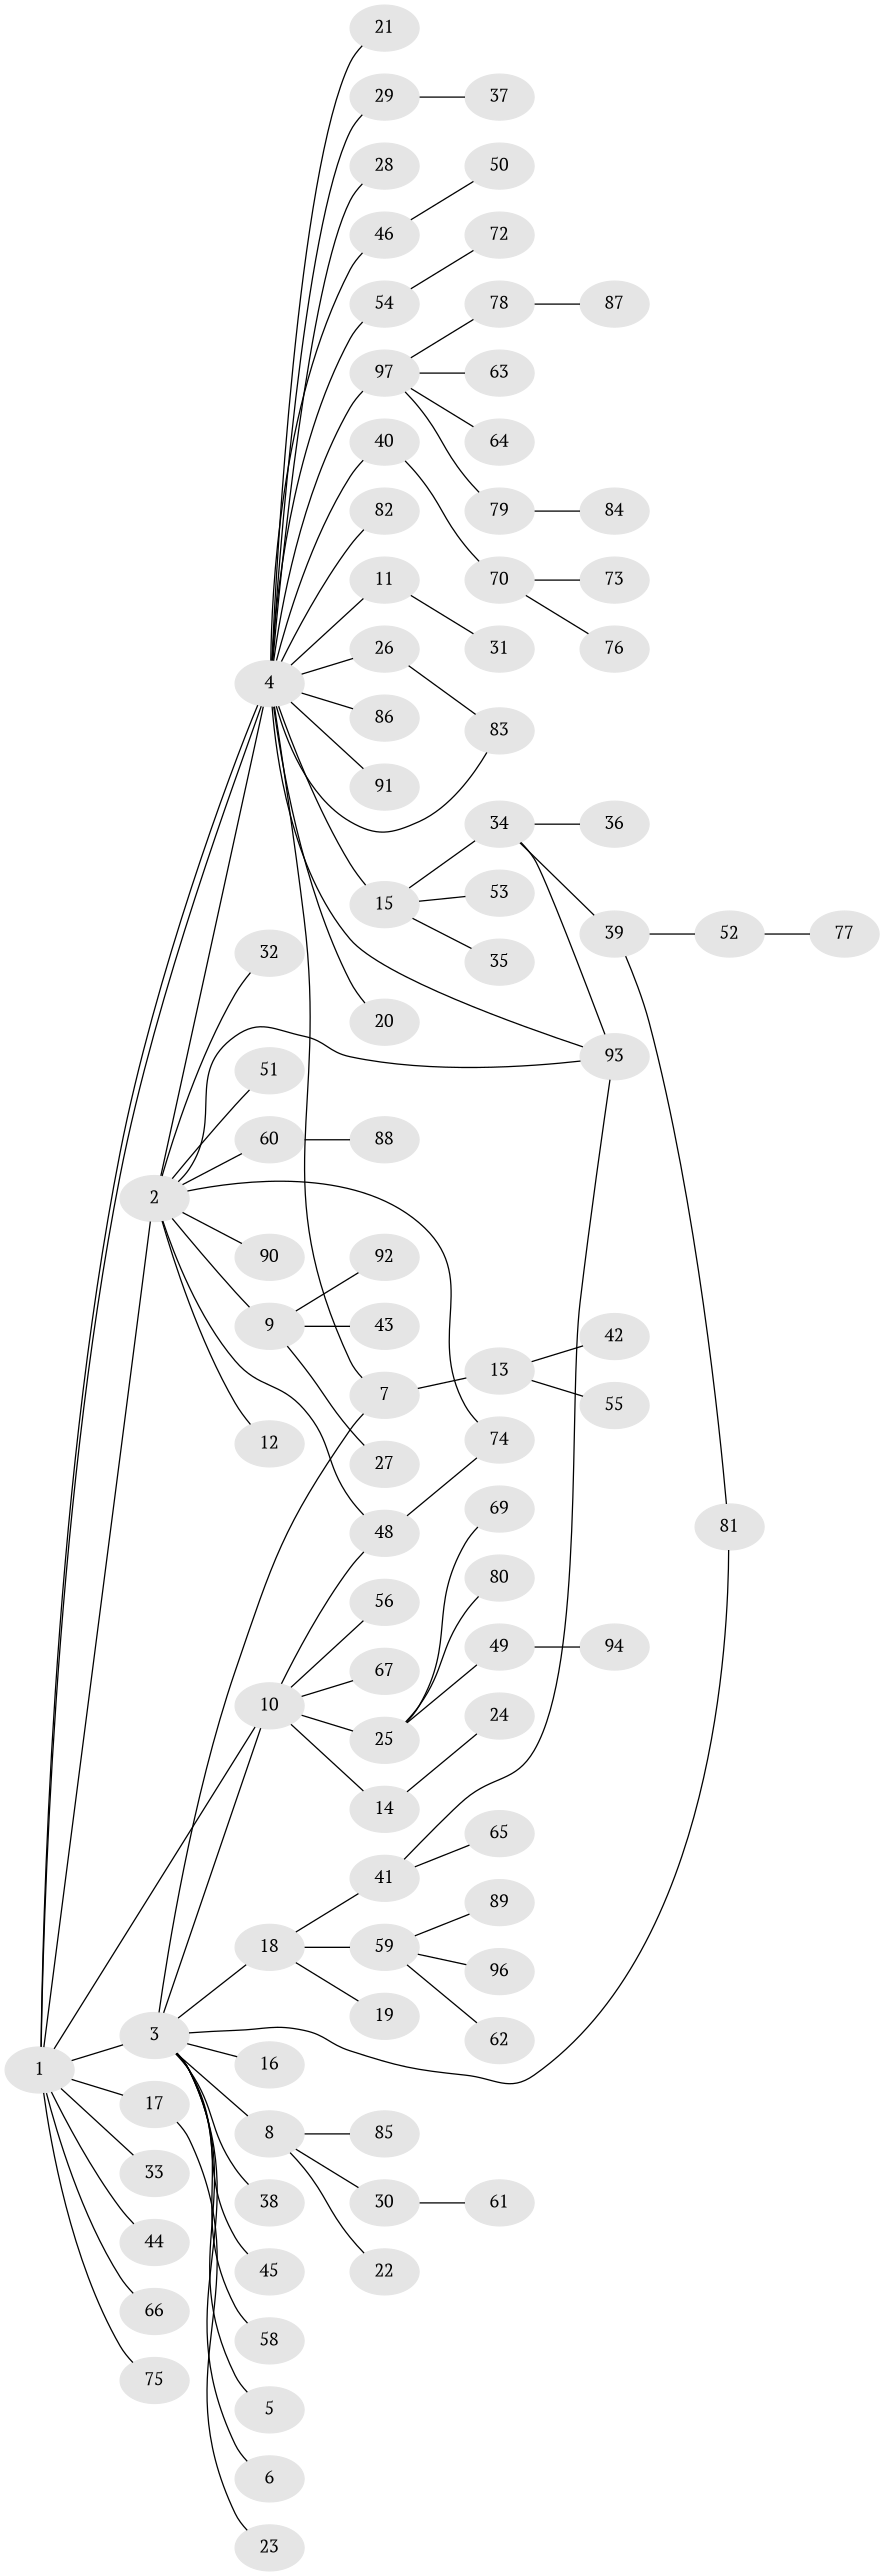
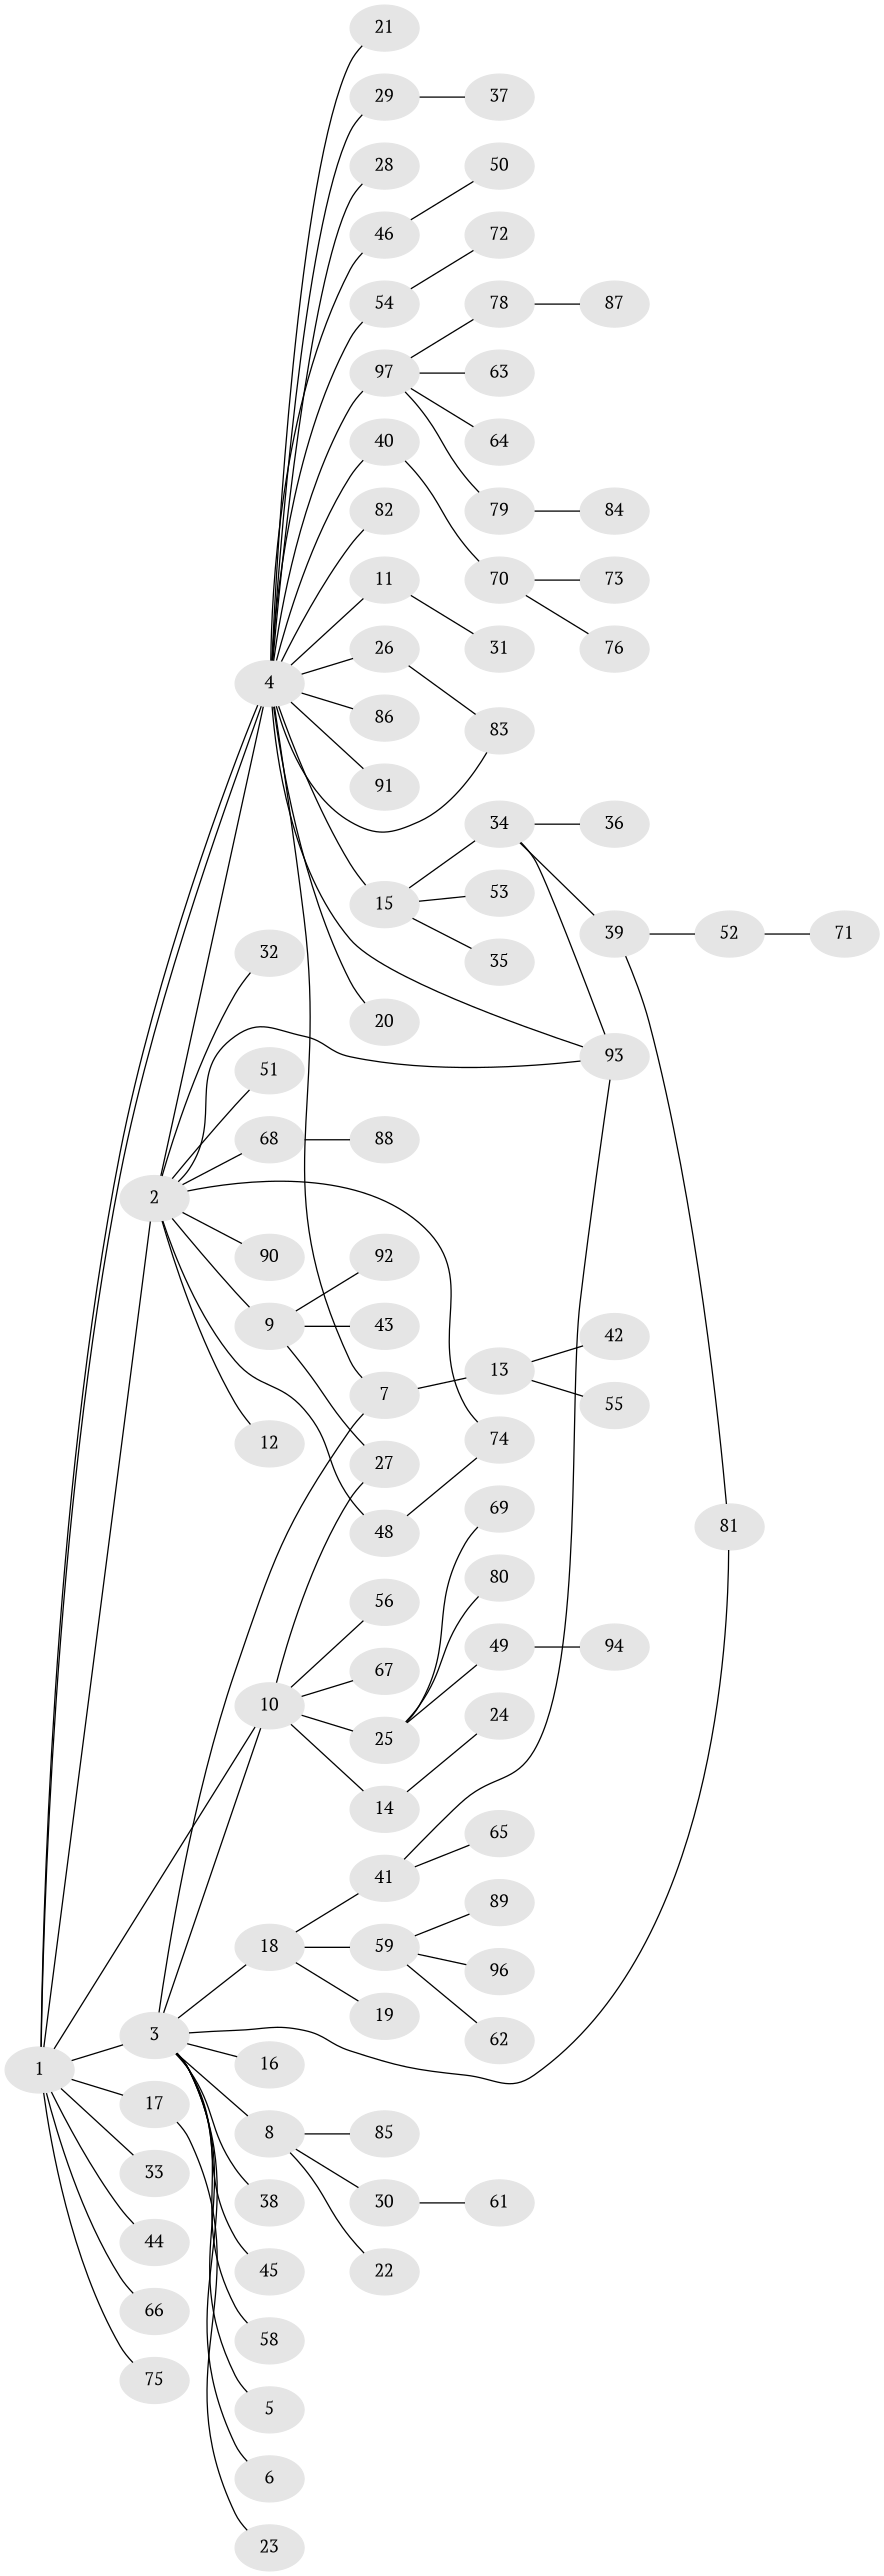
node "77": label "77" -> "71"
node "60": label "60" -> "68"
edge "48" -- "10": now "27" -- "10"
